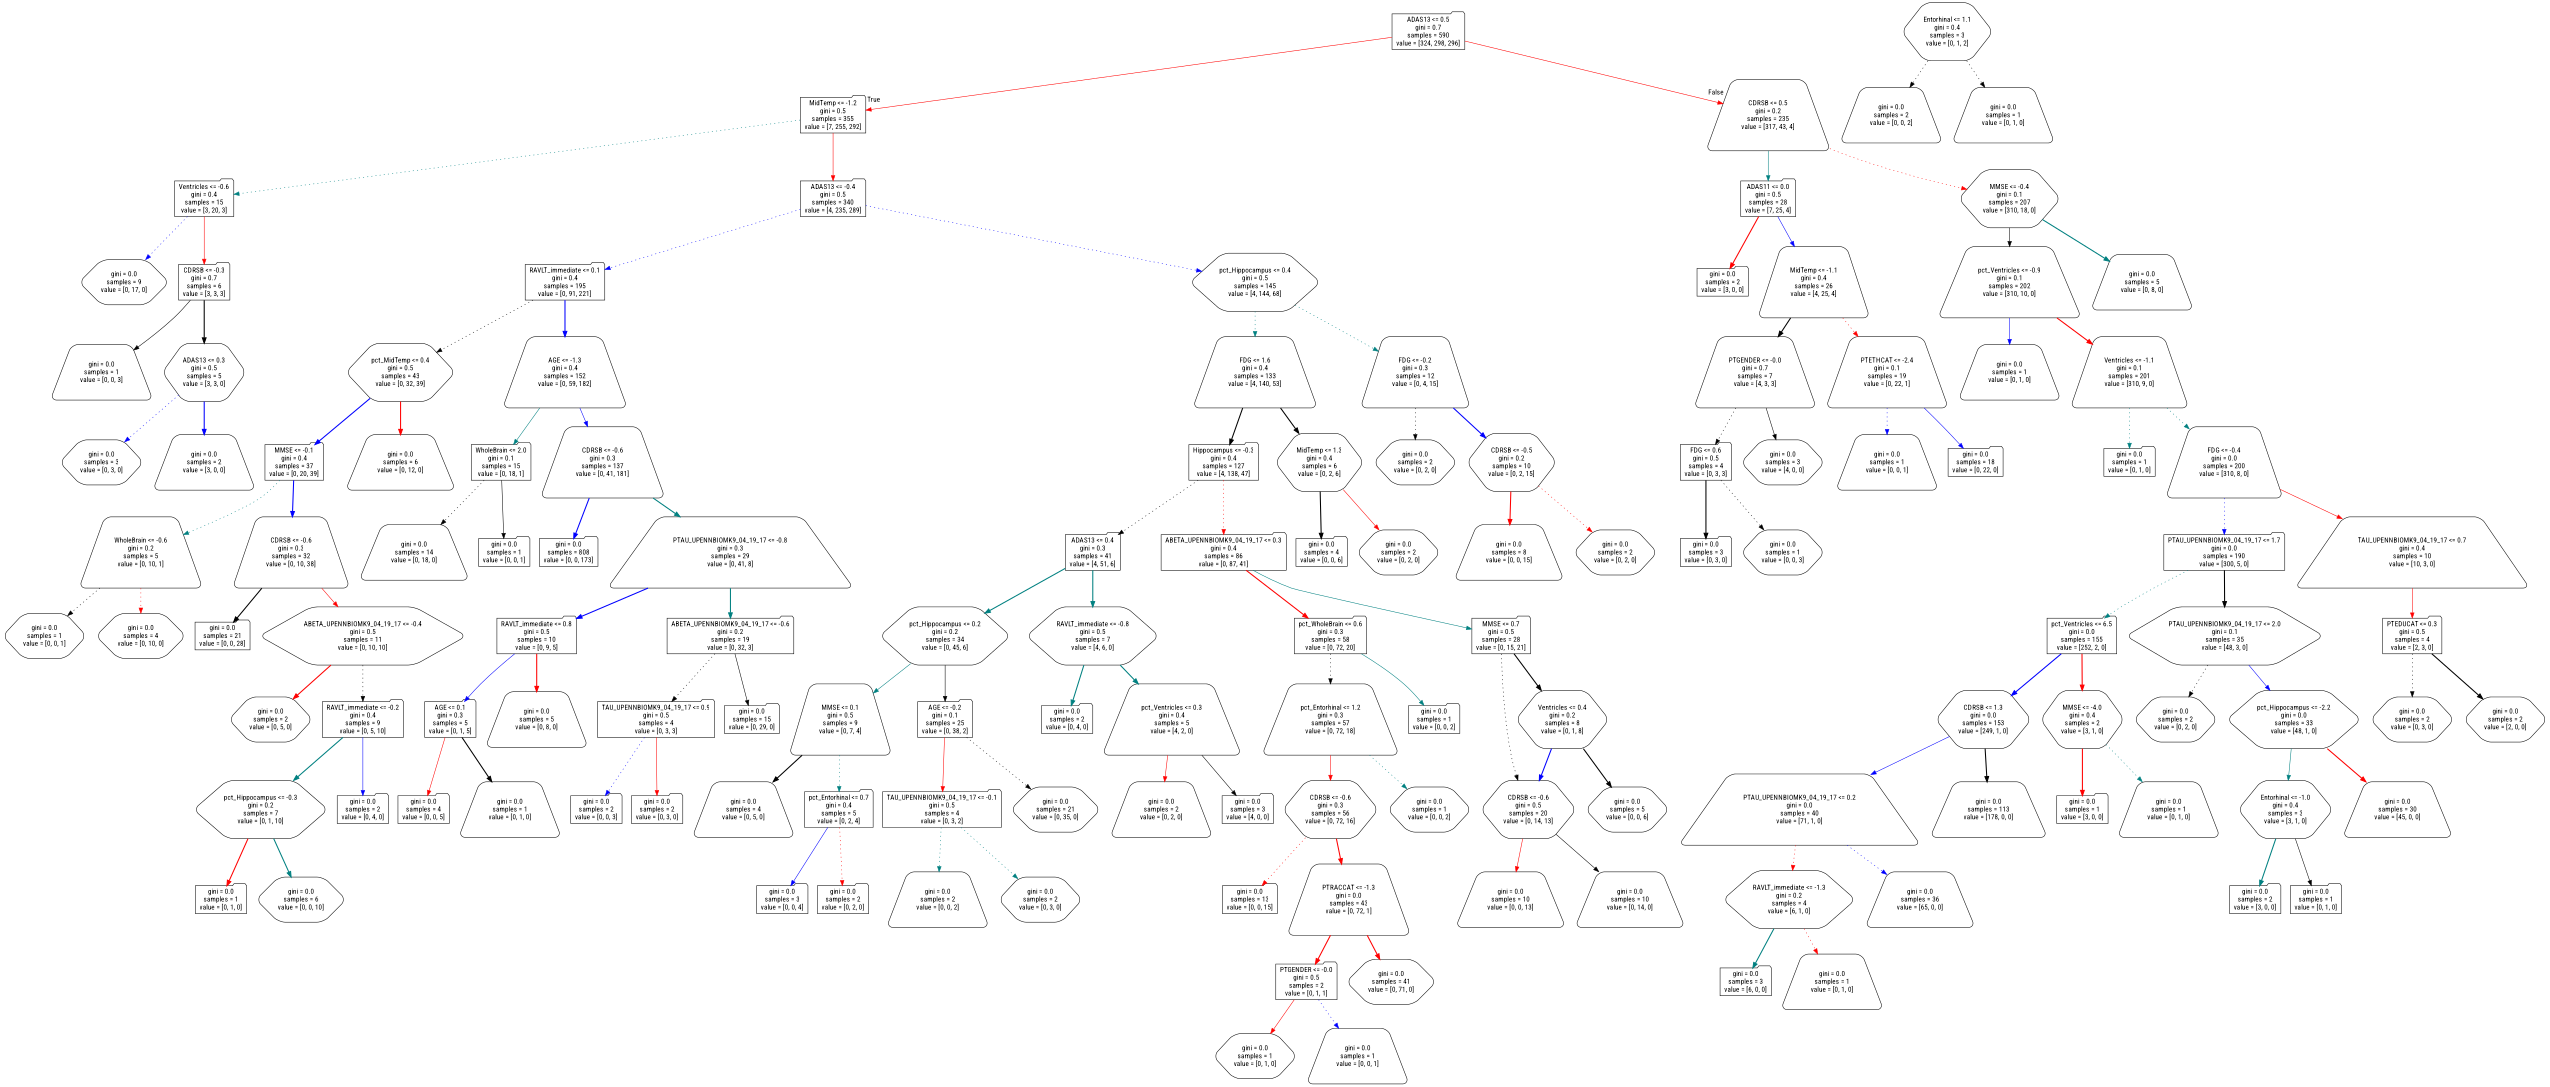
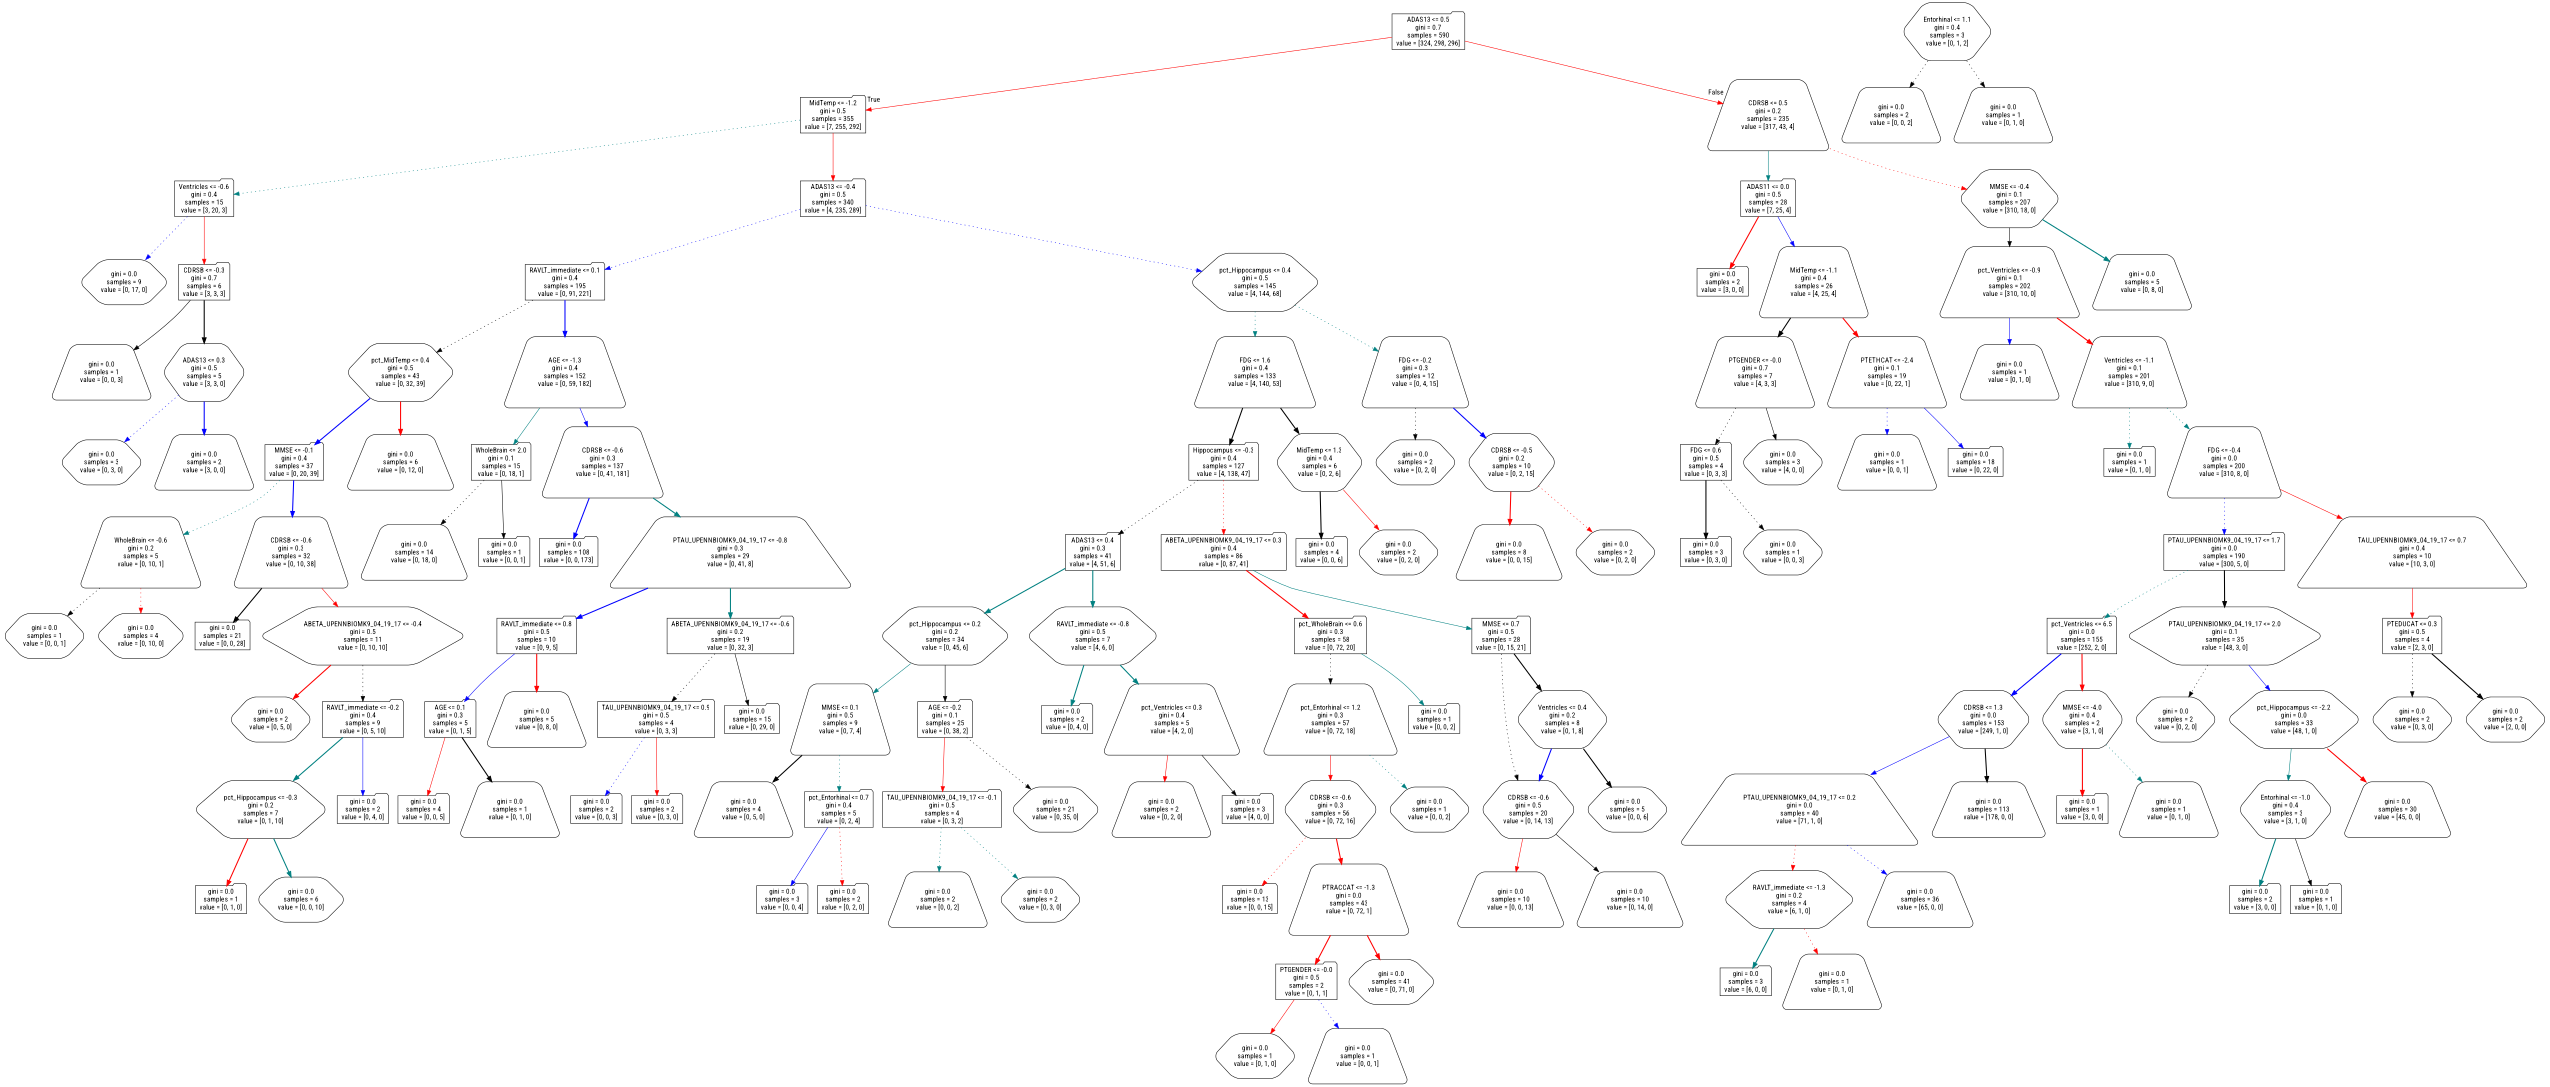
edge "MidTemp <= -1.1 gini = 0.4 samples = 26 value = [4, 25, 4]" -> "PTETHCAT <= -2.4 gini = 0.1 samples = 19 value = [0, 22, 1]": style dotted -> bold
node "gini = 0.0 samples = 808 value = [0, 0, 173]": label "gini = 0.0 samples = 808 value = [0, 0, 173]" -> "gini = 0.0 samples = 108 value = [0, 0, 173]"
